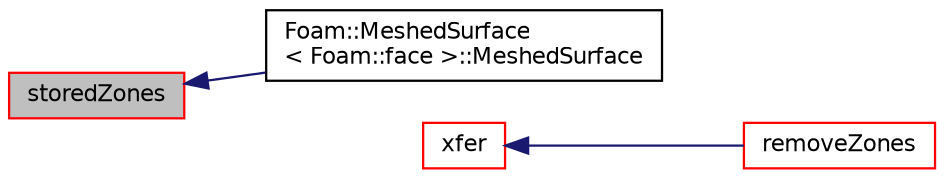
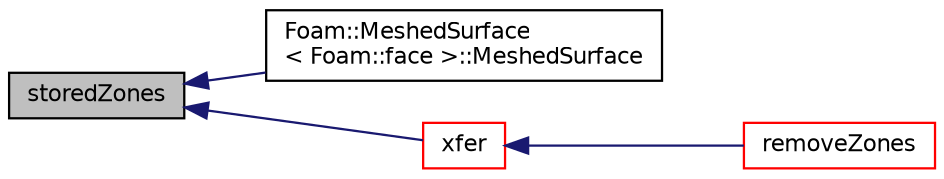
node "storedZones": color red -> black
edge "xfer" -> "storedZones": added
